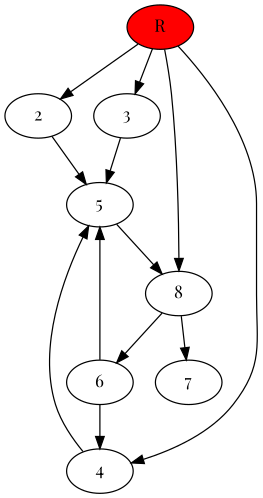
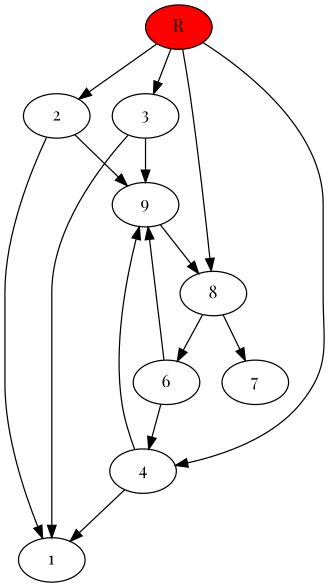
node "5": label "5" -> "9"
node "1": added
